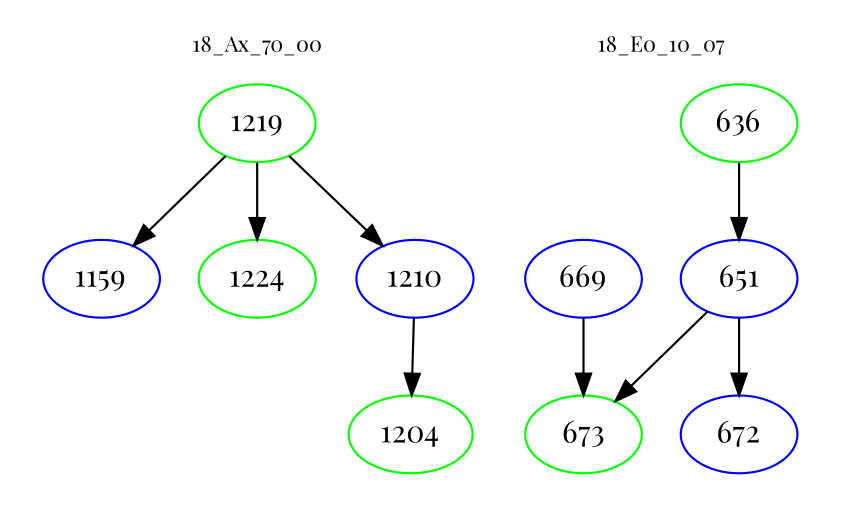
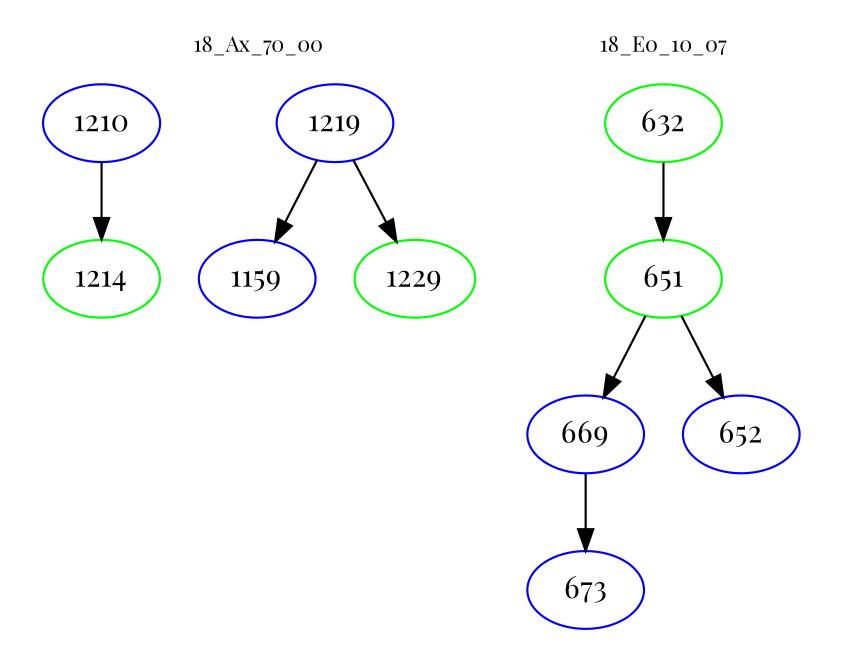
node "1219": color green -> blue
node "636": label "636" -> "632"
edge "1219" -> "1210": removed
node "1224": label "1224" -> "1229"
node "651": color blue -> green
edge "651" -> "673": now "651" -> "669"
node "1204": label "1204" -> "1214"
node "673": color green -> blue
node "672": label "672" -> "652"
